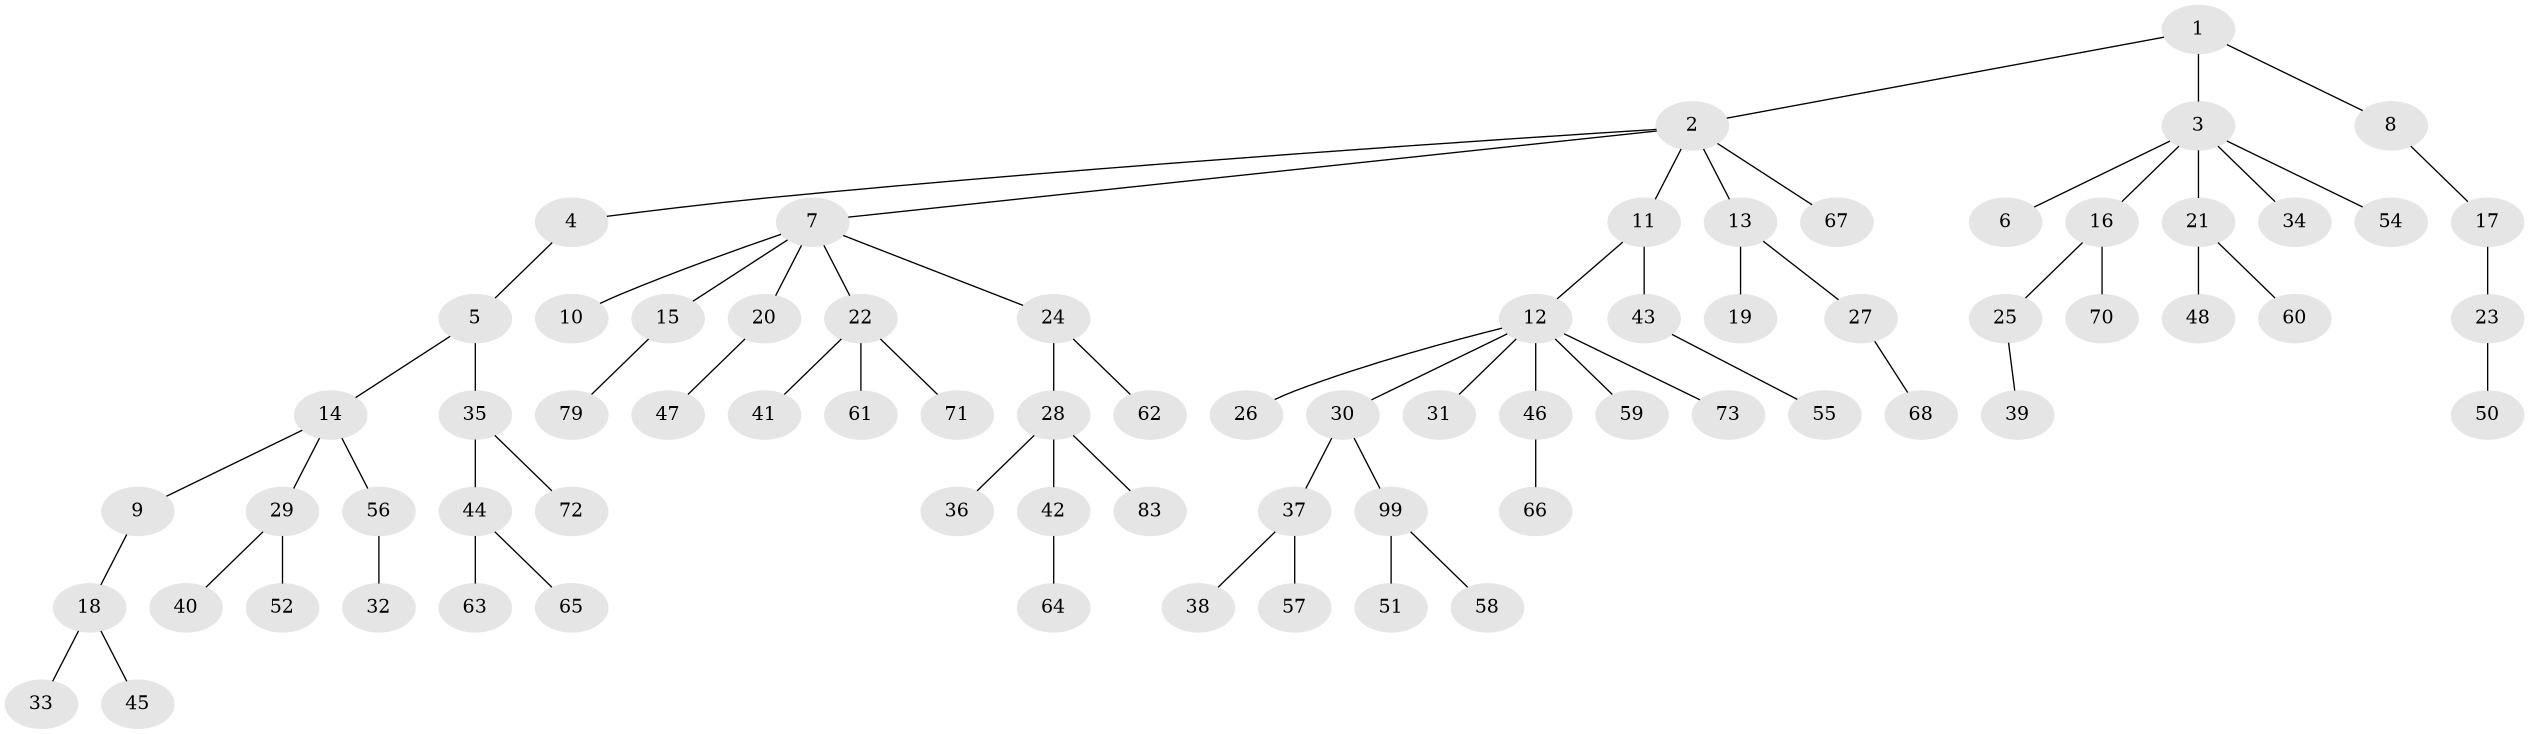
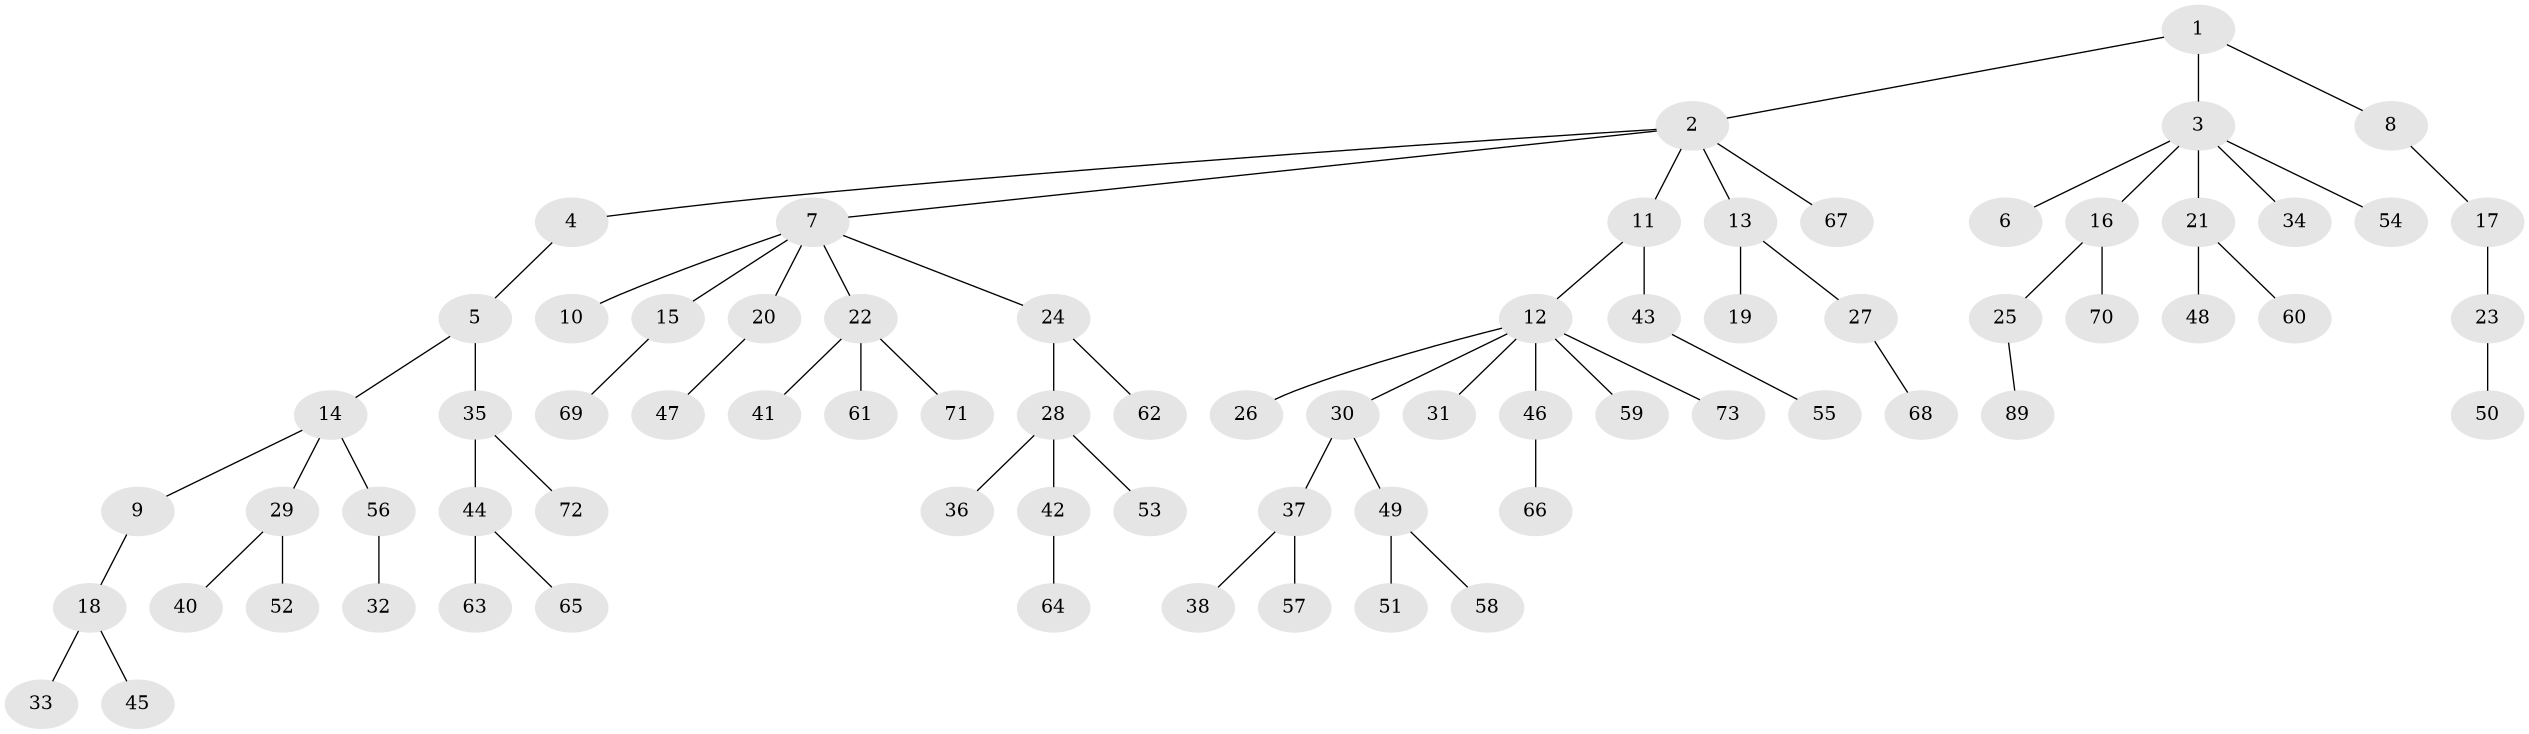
node "79": label "79" -> "69"
node "39": label "39" -> "89"
node "83": label "83" -> "53"
node "99": label "99" -> "49"
